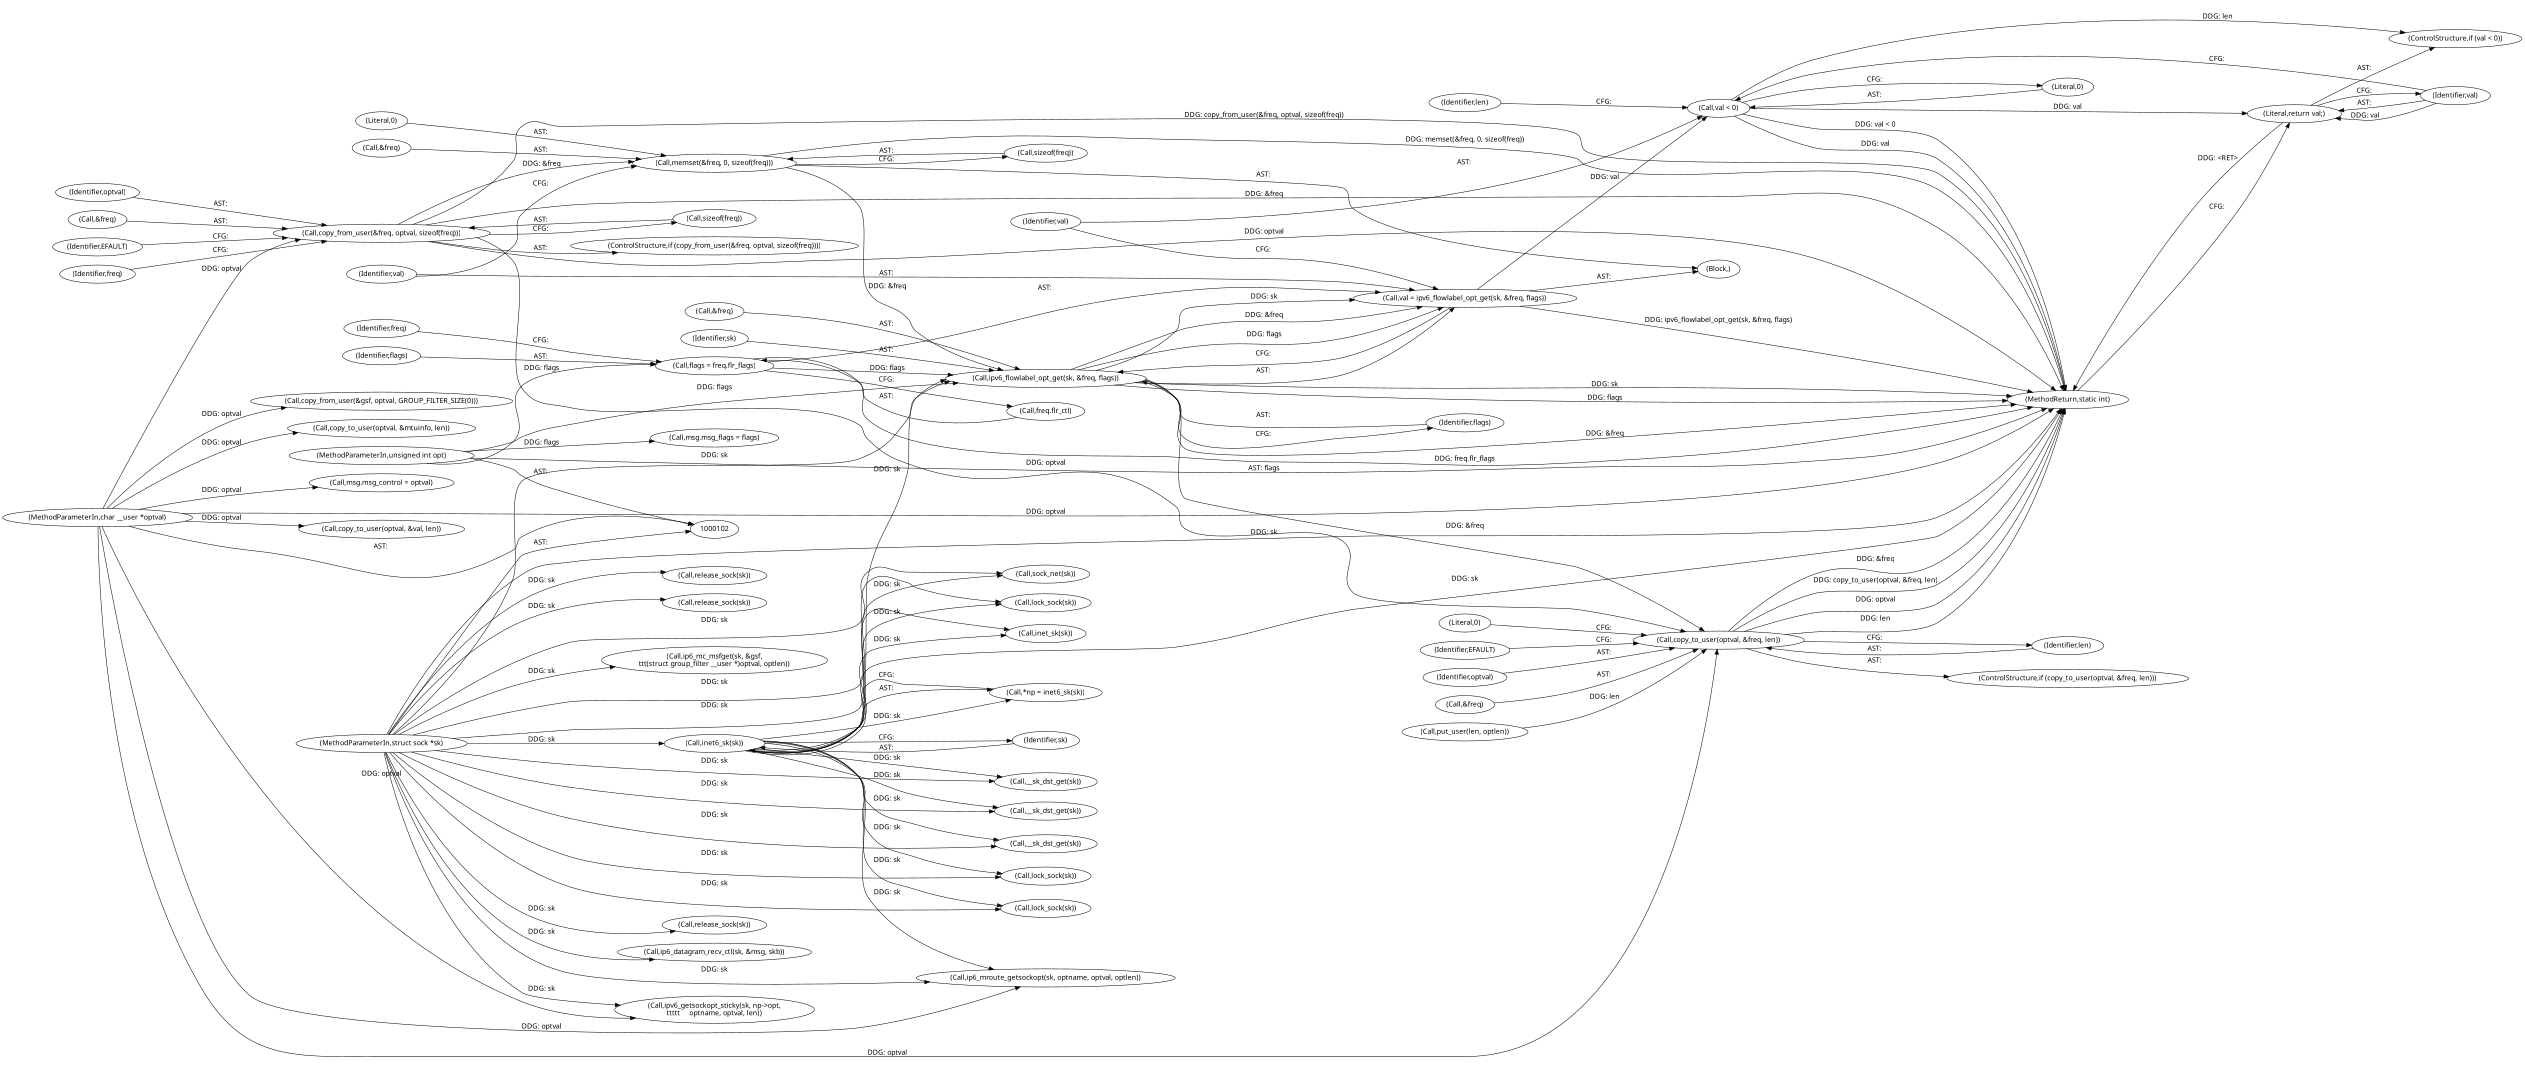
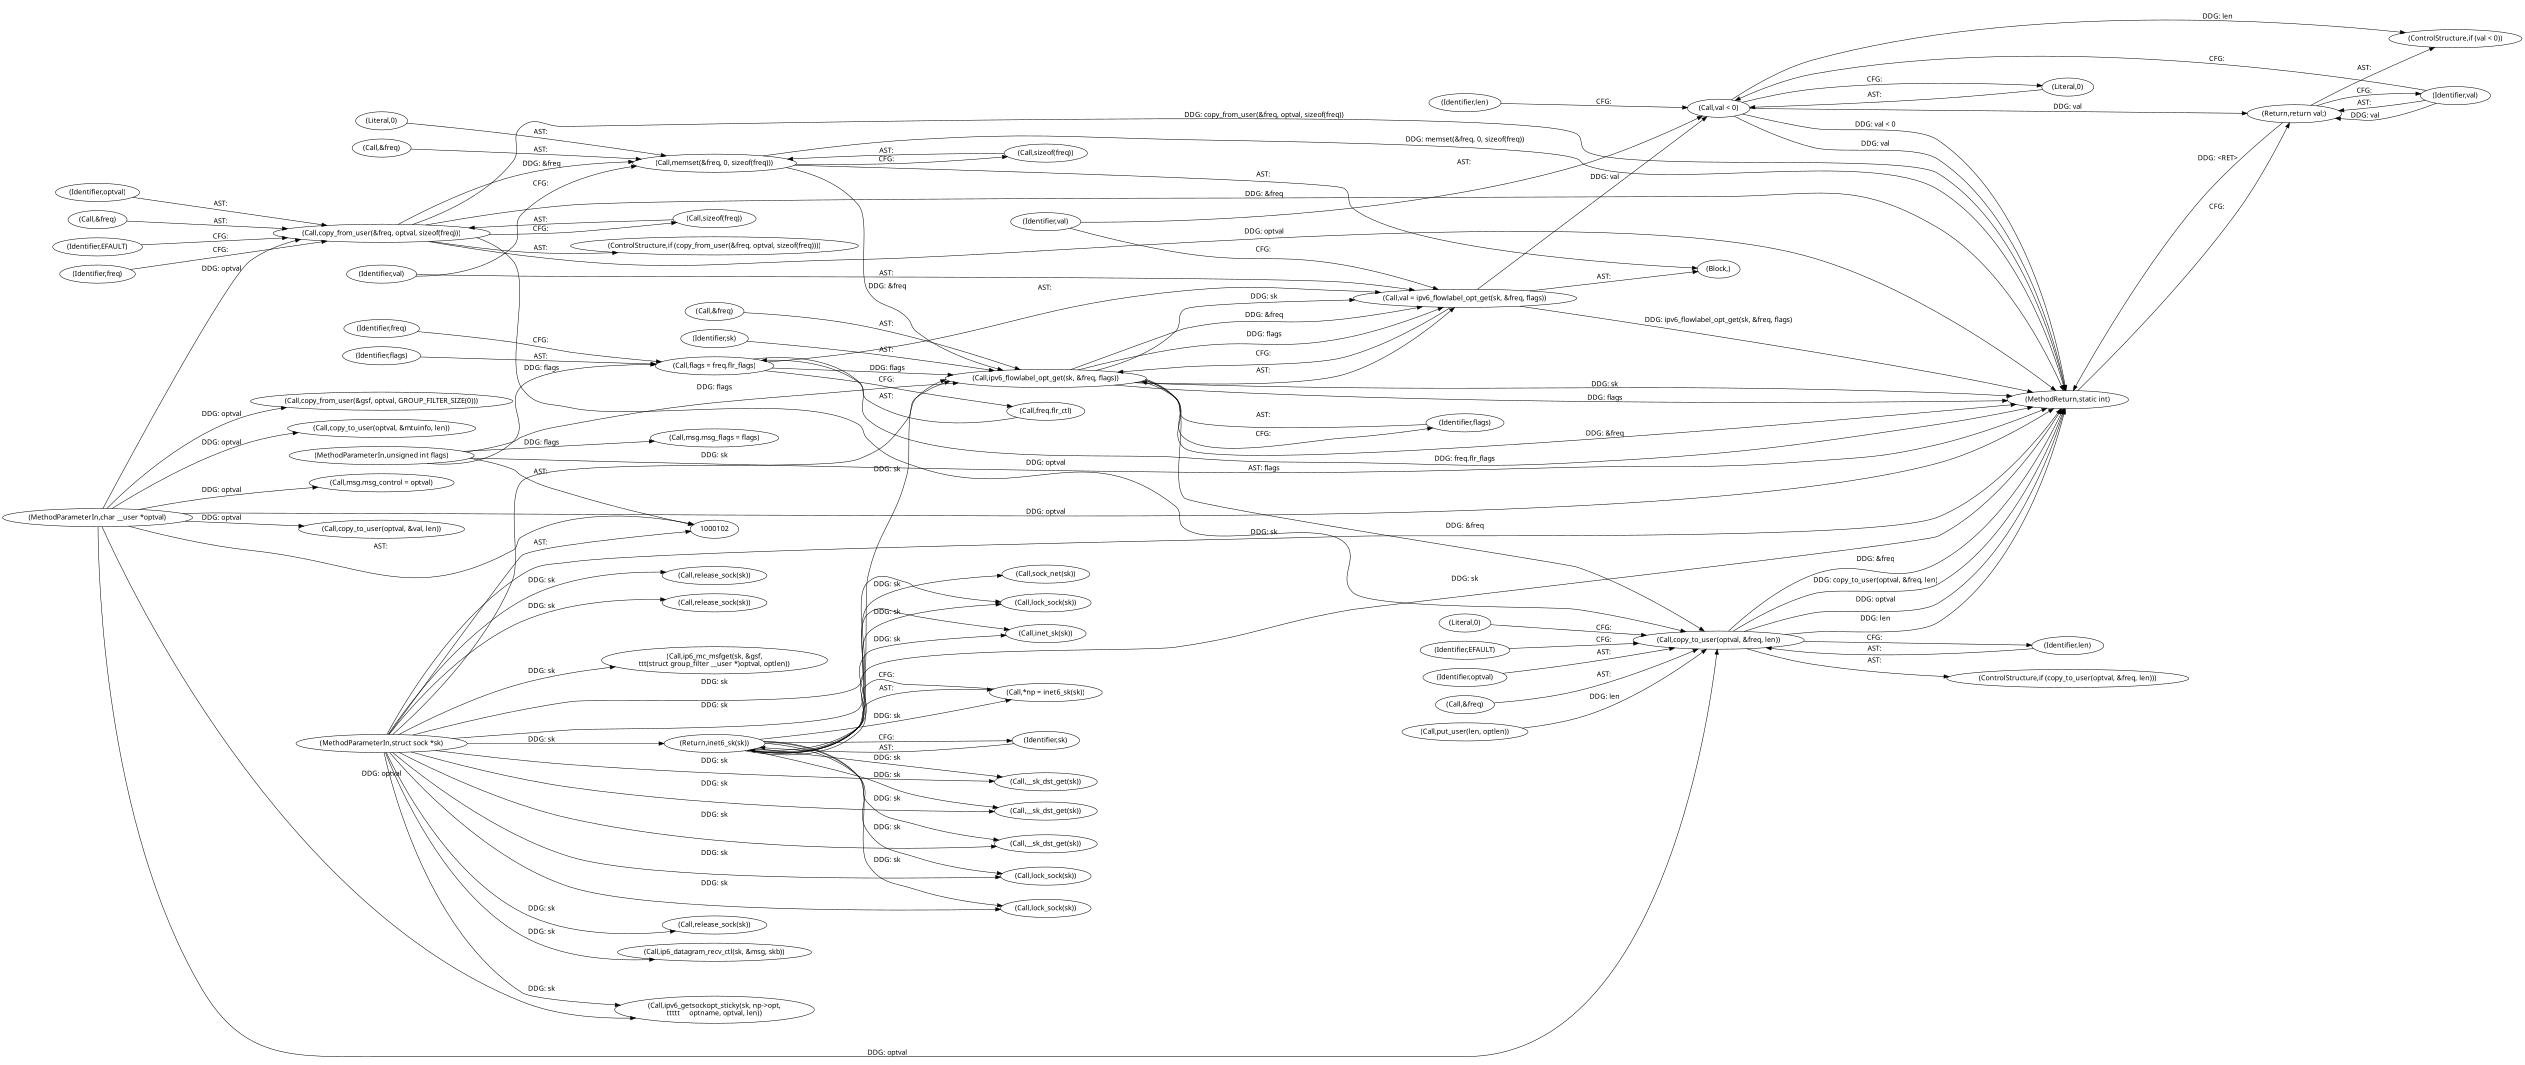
node "(Literal,return val;)": label "(Literal,return val;)" -> "(Return,return val;)"
node "(MethodParameterIn,unsigned int opt)": label "(MethodParameterIn,unsigned int opt)" -> "(MethodParameterIn,unsigned int flags)"
edge "(MethodParameterIn,struct sock *sk)" -> "(Call,sock_net(sk))": removed, label "DDG: sk"
node "(Call,inet6_sk(sk))": label "(Call,inet6_sk(sk))" -> "(Return,inet6_sk(sk))"
node "(Call,ip6_mroute_getsockopt(sk, optname, optval, optlen))": removed
